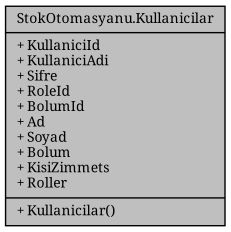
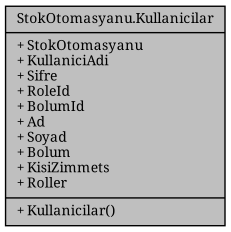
node "StokOtomasyanu.Kullanicilar": text "+ KullaniciId" -> "+ StokOtomasyanu"
